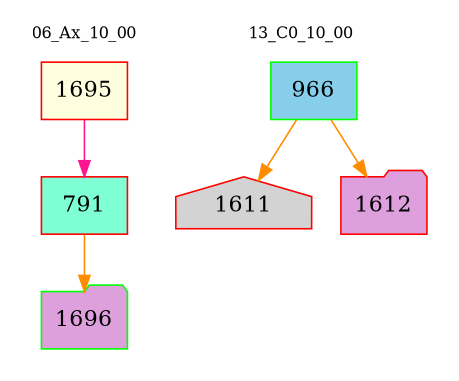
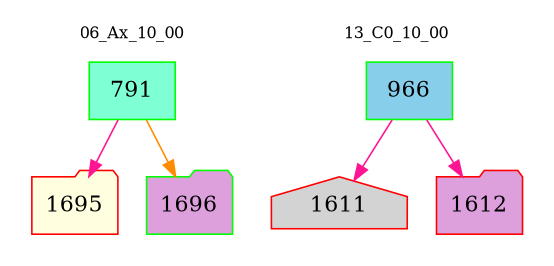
node "1695": shape box -> folder
edge "1695" -> "791": reversed
edge "966" -> "1612": color darkorange -> deeppink
edge "966" -> "1611": color darkorange -> deeppink
node "791": color red -> green
